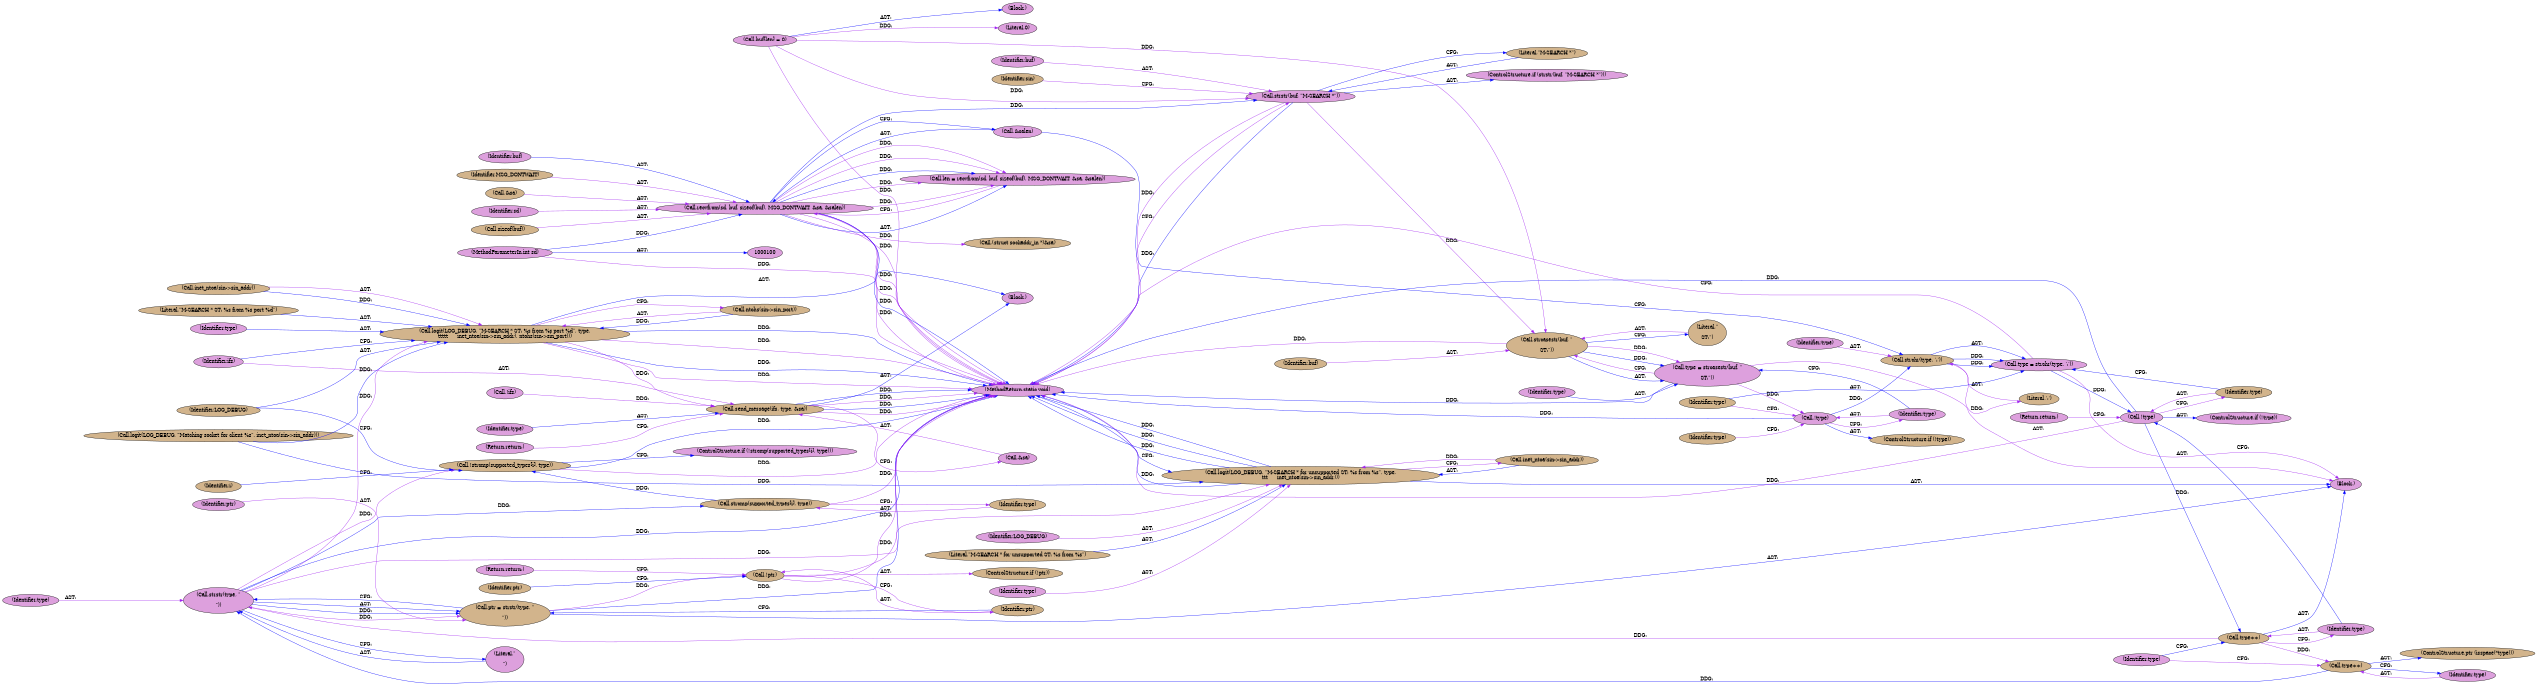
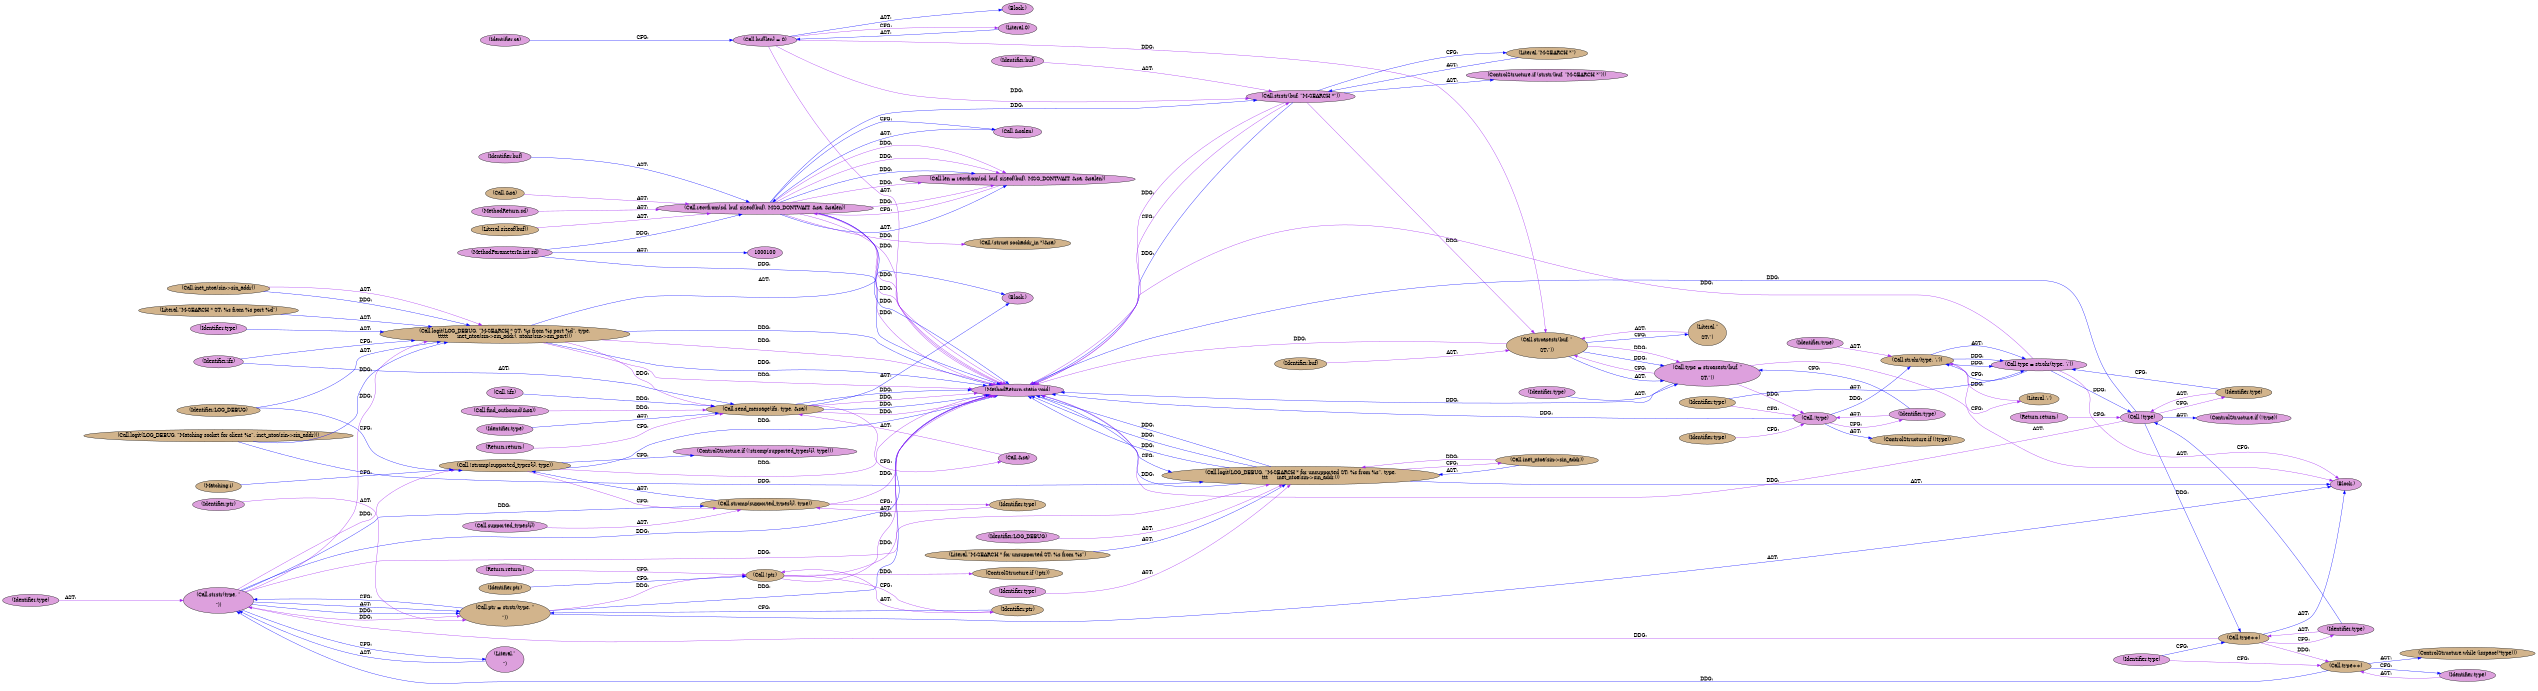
edge "(Call,buf[len] = 0)" -> "(Literal,0)": label "DDG: " -> "CFG: "
edge "(Literal,0)" -> "(Call,buf[len] = 0)": added, label "AST:"
node "(Identifier,sa)": added
node "(Identifier,sin)": removed
node "(Identifier,MSG_DONTWAIT)": removed
edge "(Call,buf[len] = 0)" -> "(MethodReturn,static void)": label "DDG: " -> "AST: "
node "(Identifier,sd)": label "(Identifier,sd)" -> "(MethodReturn,sd)"
node "(Call,sizeof(buf))": label "(Call,sizeof(buf))" -> "(Literal,sizeof(buf))"
edge "(MethodParameterIn,int sd)" -> "(MethodReturn,static void)": color purple -> blue
edge "(Call,type = strchr(type, ':'))" -> "(MethodReturn,static void)": label "CFG: " -> "DDG: "
edge "(Call,&salen)" -> "(Call,strchr(type, ':'))": now "(Call,type = strchr(type, ':'))" -> "(Call,strchr(type, ':'))"
node "(Call,ntohs(sin->sin_port))": removed
edge "(Identifier,ifs)" -> "(Call,send_message(ifs, type, &sa))": color purple -> blue
edge "(Literal,':')" -> "(Call,strchr(type, ':'))": label "AST: " -> "DDG: "
edge "(Call,!ifs)" -> "(Call,send_message(ifs, type, &sa))": color purple -> blue
edge "(Call,strchr(type, ':'))" -> "(Literal,':')": label "DDG: " -> "CFG: "
node "(Call,find_outbound(&sa))": added
node "(Identifier,i)": label "(Identifier,i)" -> "(Matching,i)"
edge "(Call,strcmp(supported_types[i], type))" -> "(Call,!strcmp(supported_types[i], type))": label "DDG: " -> "AST: "
edge "(Call,!strcmp(supported_types[i], type))" -> "(Call,strcmp(supported_types[i], type))": added, label "CFG:"
node "(Call,supported_types[i])": added
edge "(Call,!ptr)" -> "(ControlStructure,if (!ptr))": label "AST: " -> "DDG: "
node "(ControlStructure,ptr (isspace(*type)))": label "(ControlStructure,ptr (isspace(*type)))" -> "(ControlStructure,while (isspace(*type)))"
